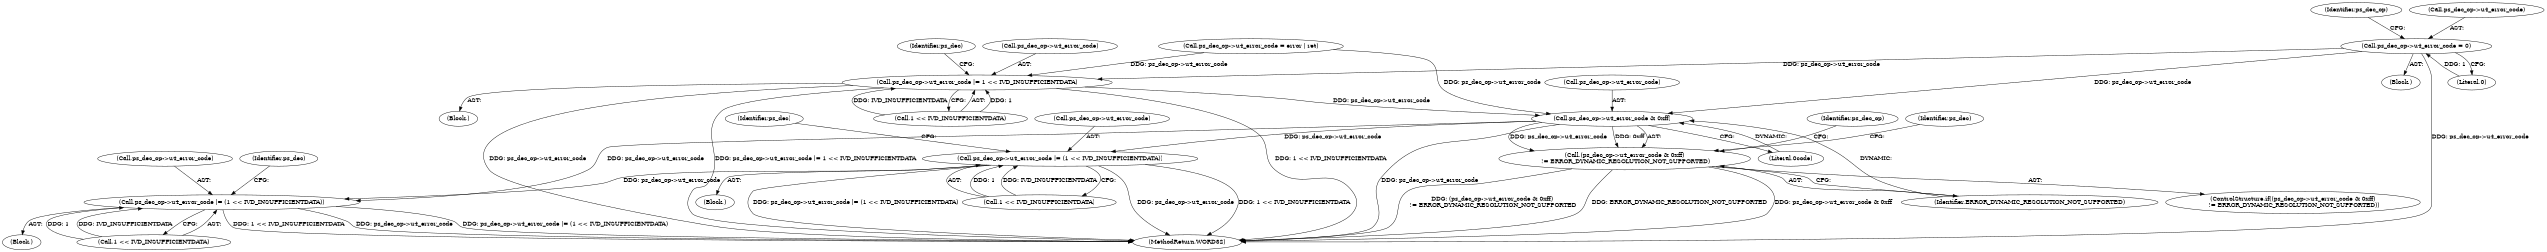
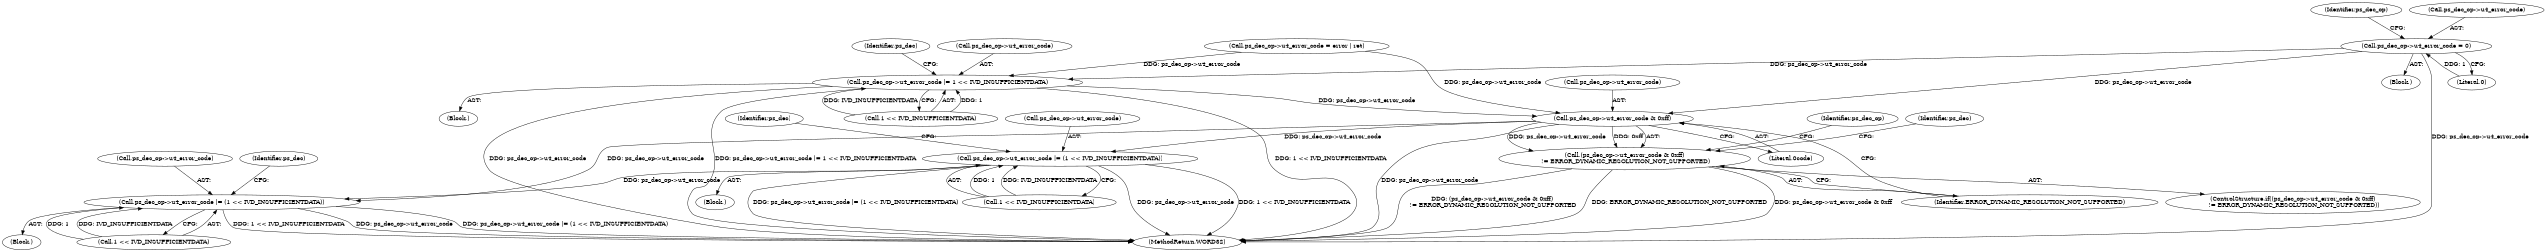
edge "(Literal,0code)" -> "(Call,ps_dec_op->u4_error_code & 0xff)": label "DYNAMIC: " -> "AST: "
edge "(Identifier,ERROR_DYNAMIC_RESOLUTION_NOT_SUPPORTED)" -> "(Call,ps_dec_op->u4_error_code & 0xff)": label "DYNAMIC: " -> "CFG: "
